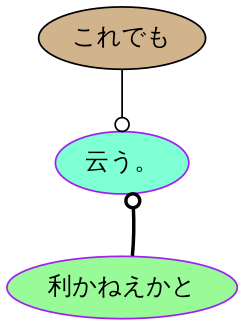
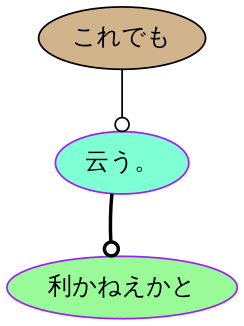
edge "利かねえかと" -> "云う。": reversed
